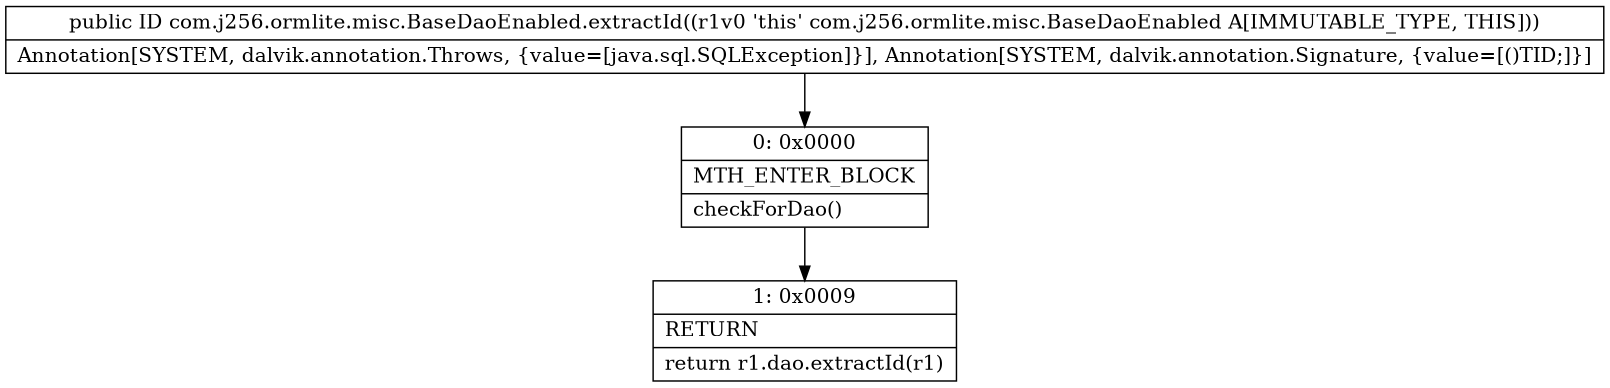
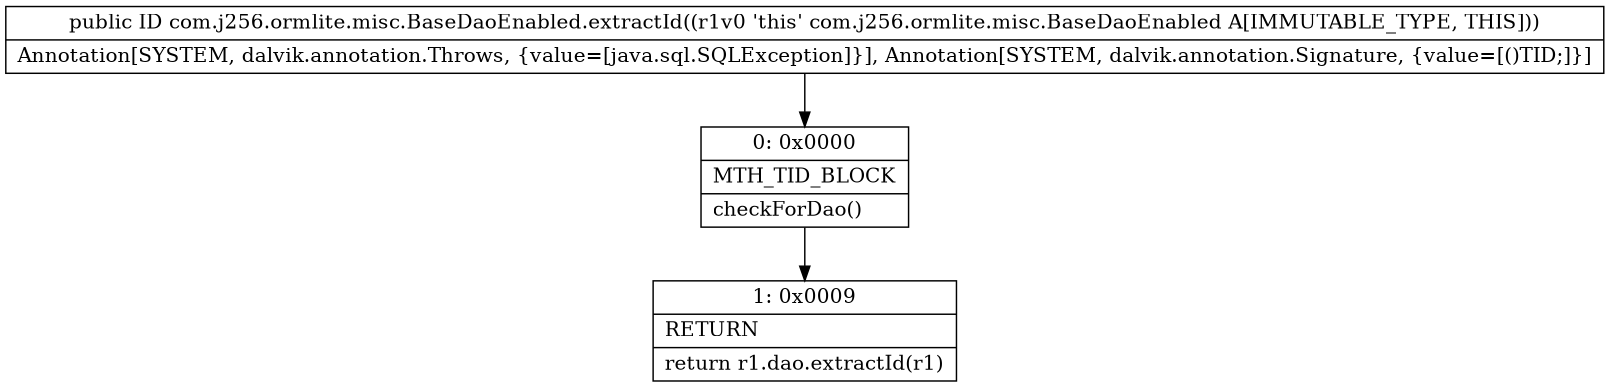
node "0: 0x0000": text "MTH_ENTER_BLOCK" -> "MTH_TID_BLOCK"
